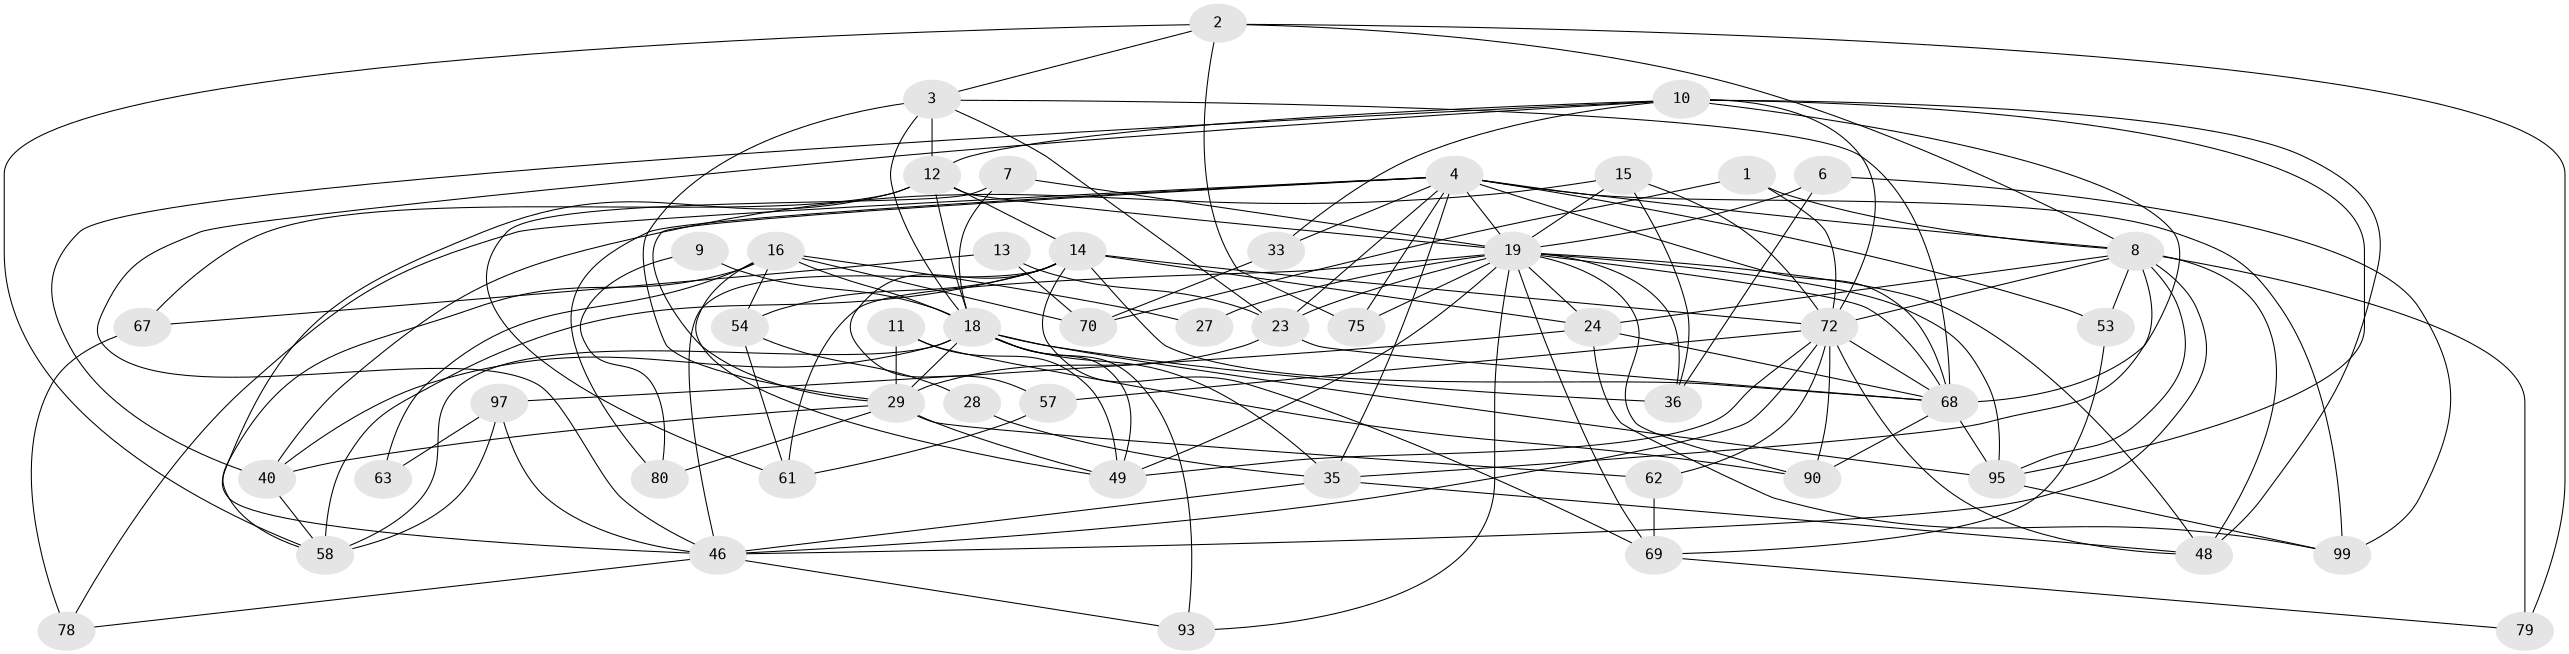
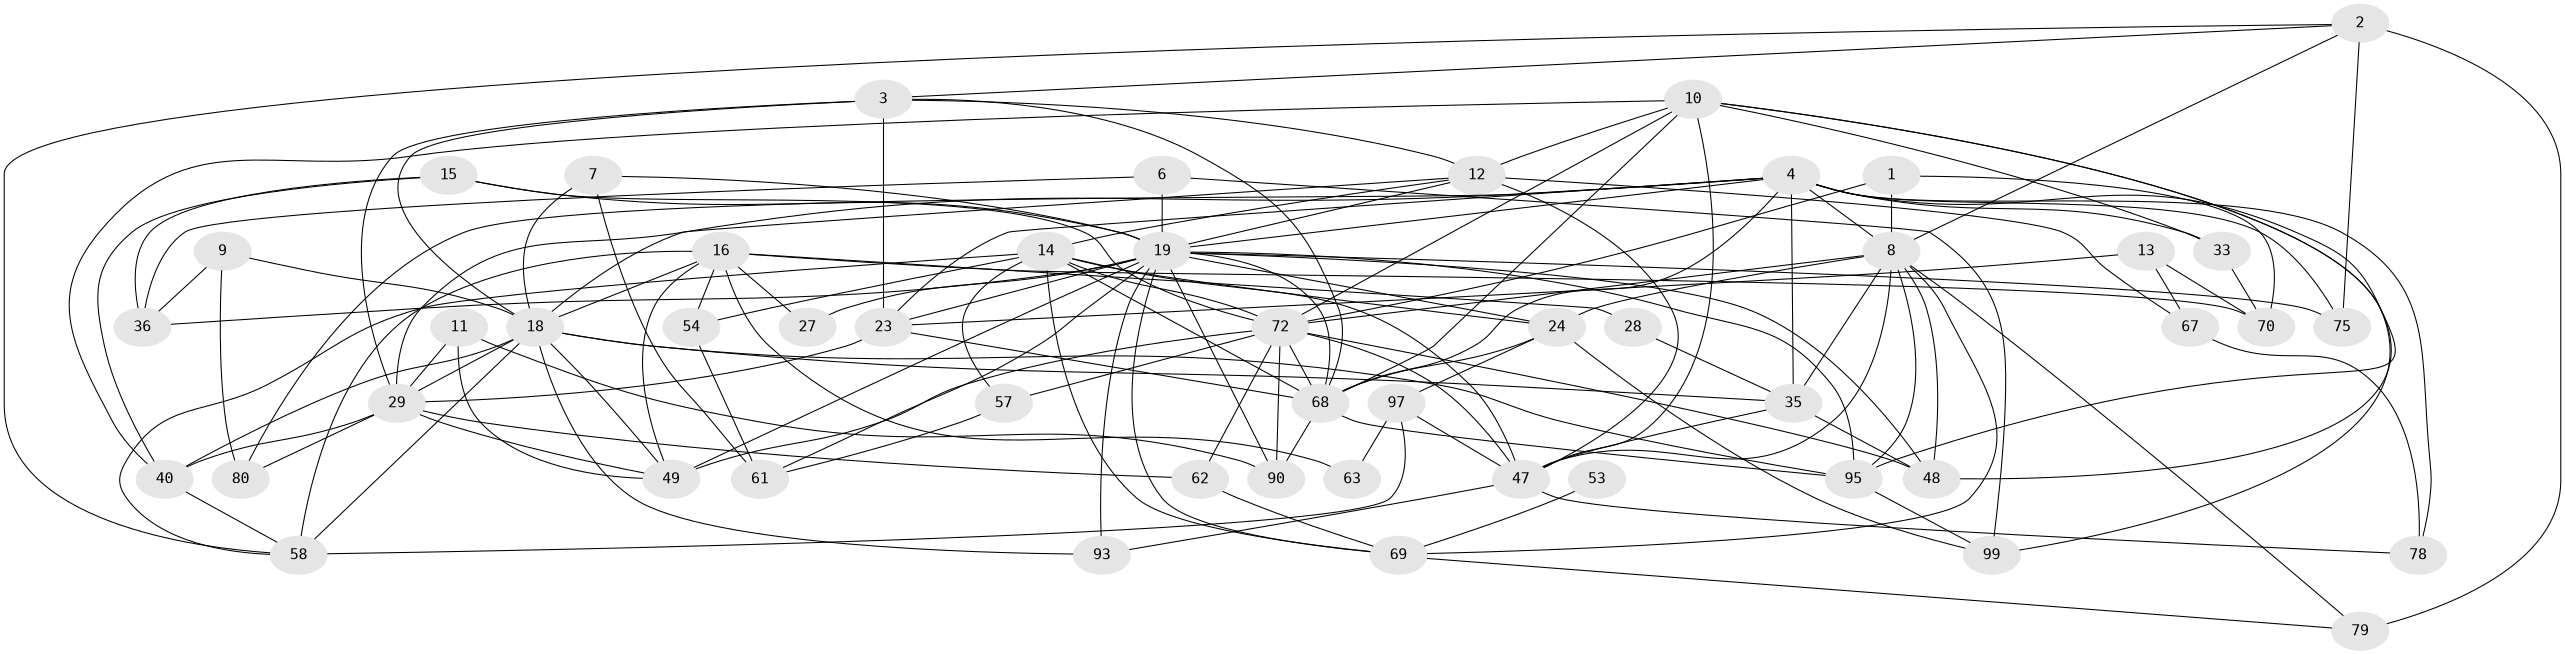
edge "4" -- "53": removed
edge "8" -- "53": now "8" -- "69"
edge "54" -- "28": now "16" -- "28"
edge "18" -- "36": now "9" -- "36"
node "46": label "46" -> "47"
